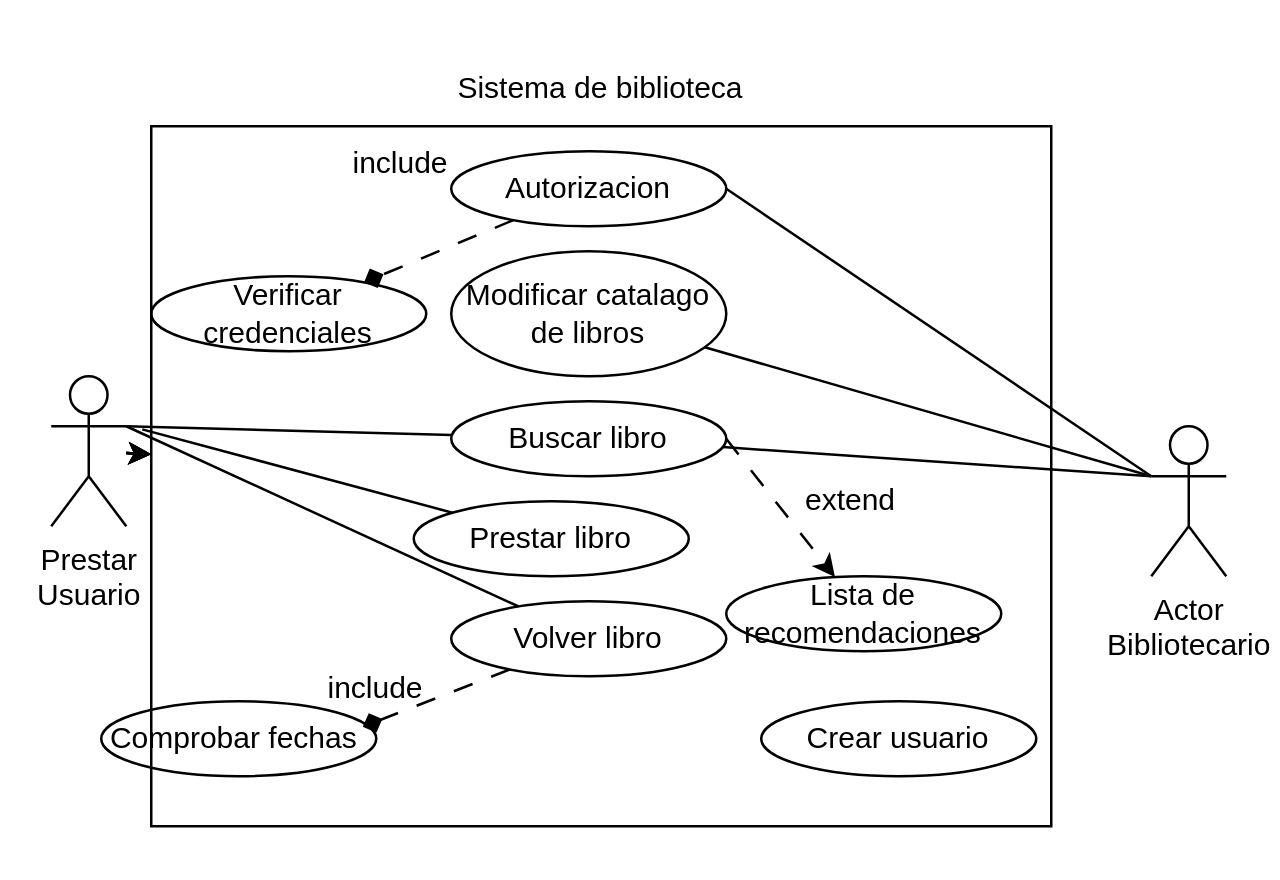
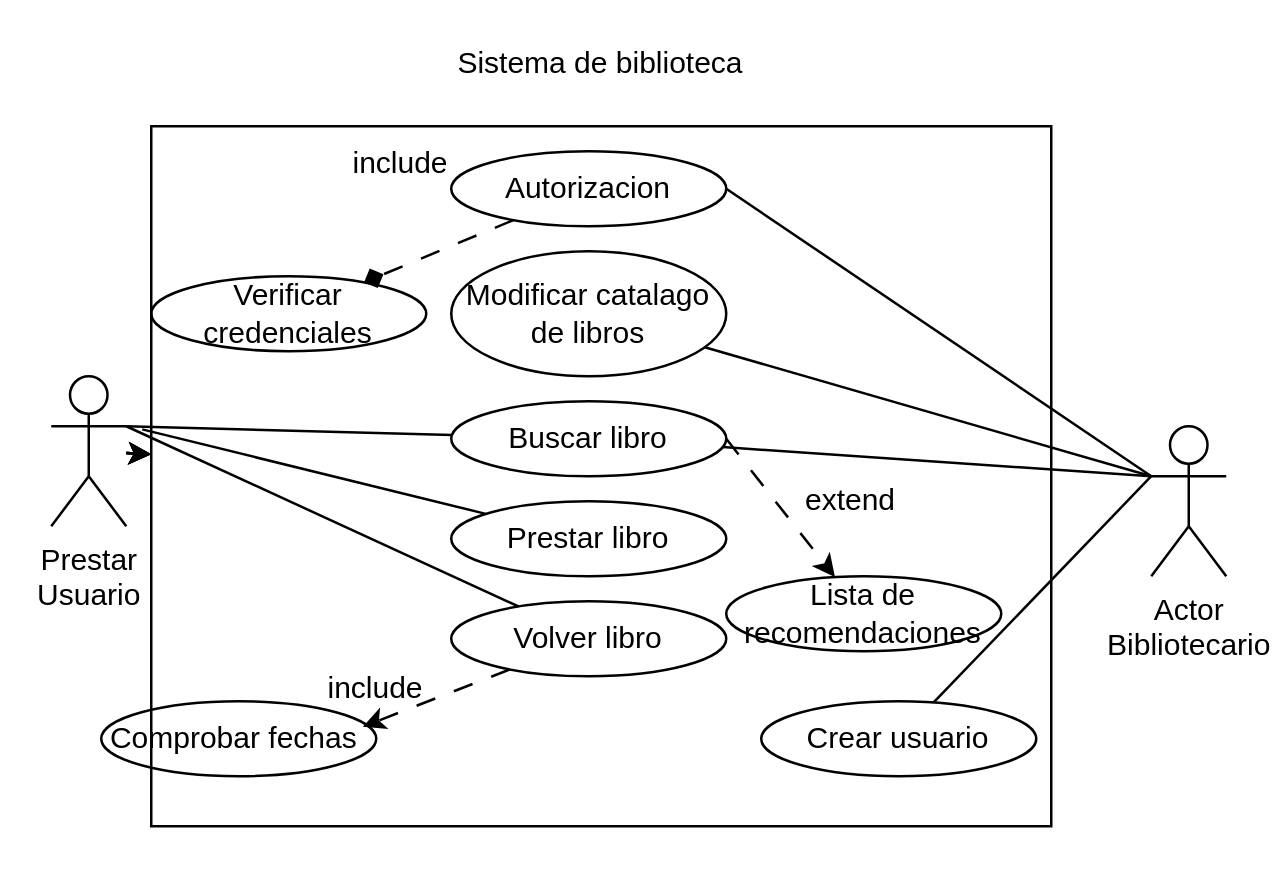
node "Sistema de biblioteca": moved (601, 89) -> (601, 64)
node "Prestar libro": moved (551, 539) -> (589, 539)
edge "Actor Bibliotecario" -- "Crear usuario": added
edge "Volver libro" -> "Comprobar fechas": arrowhead diamond -> classic
